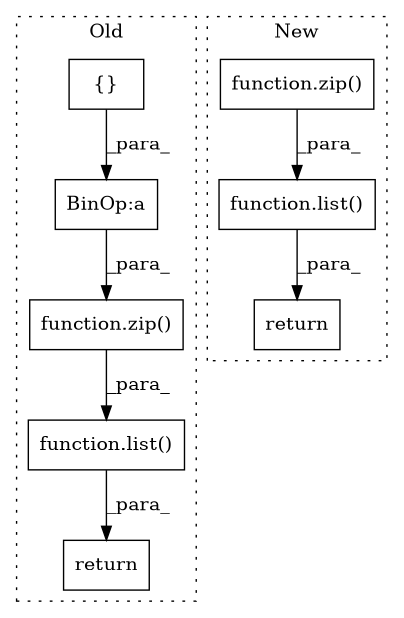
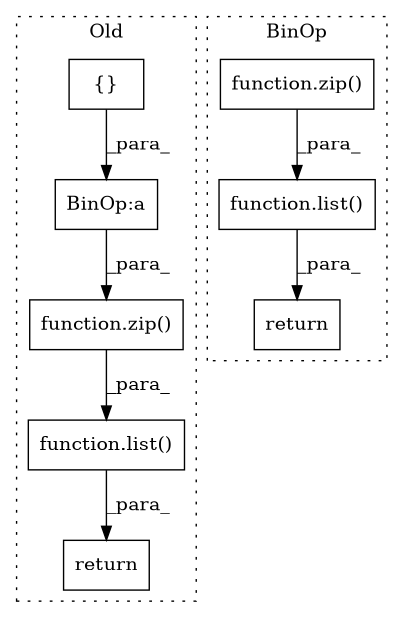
cluster "New": label "New" -> "BinOp"
